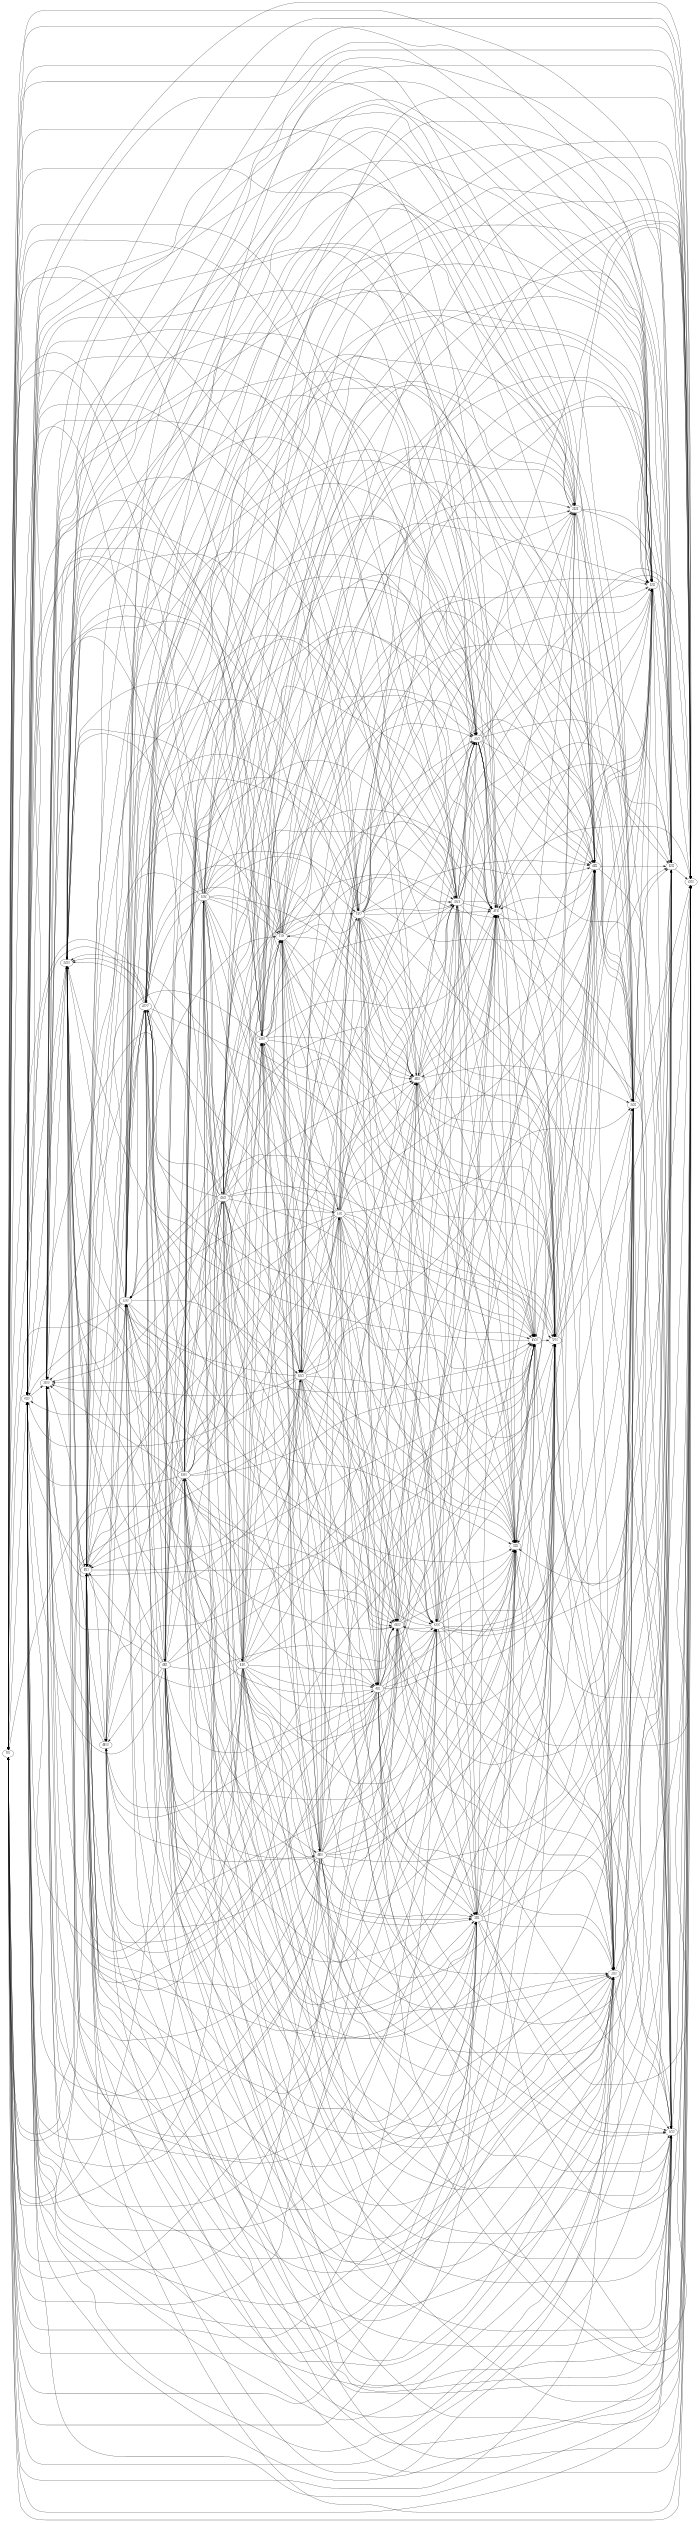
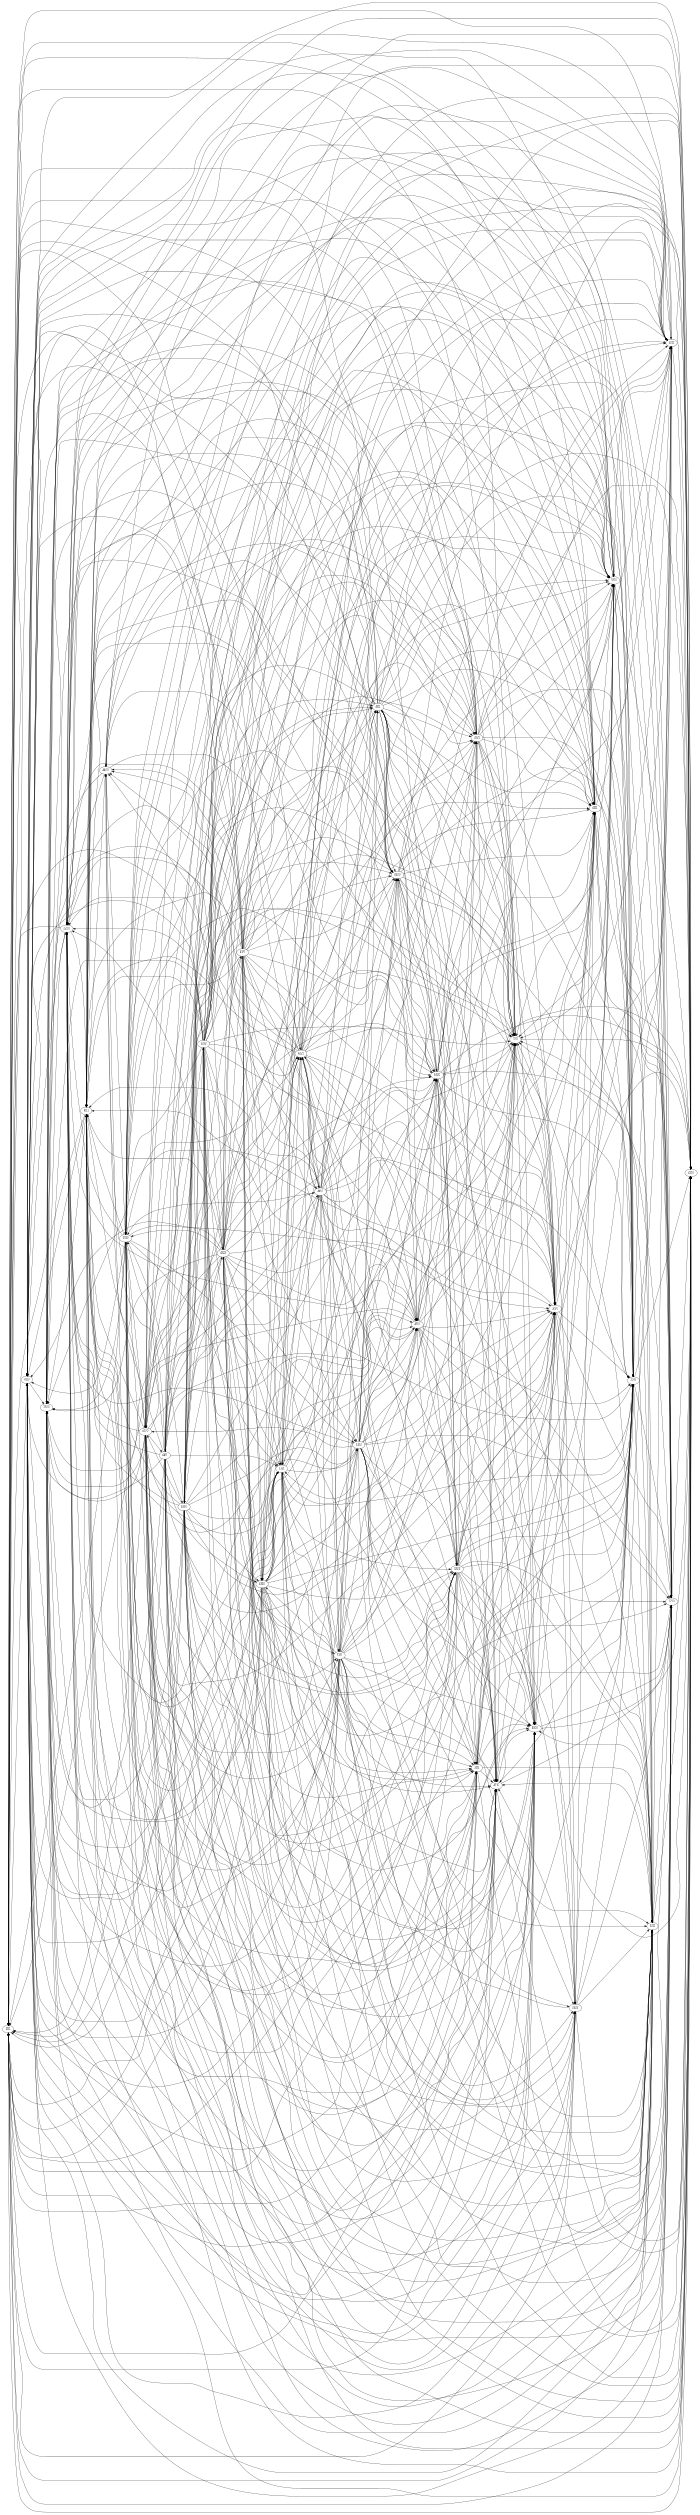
edge "2111" -> "3322": reversed
edge "2222" -> "2220": now "2222" -> "4221"
edge "4322" -> "4210": reversed
edge "3331" -> "4220": removed
edge "3211" -> "3111": added
edge "4330" -> "4321": reversed
